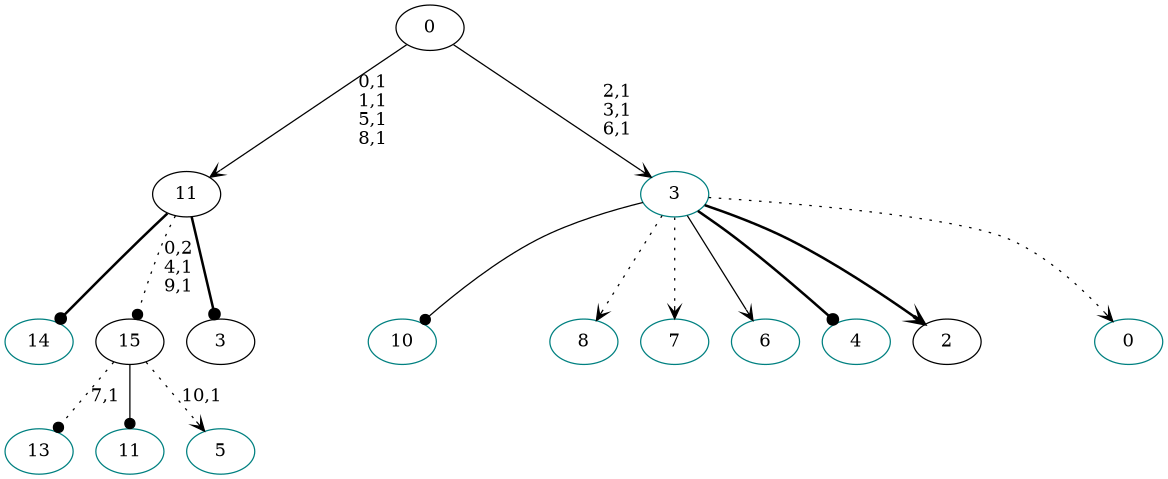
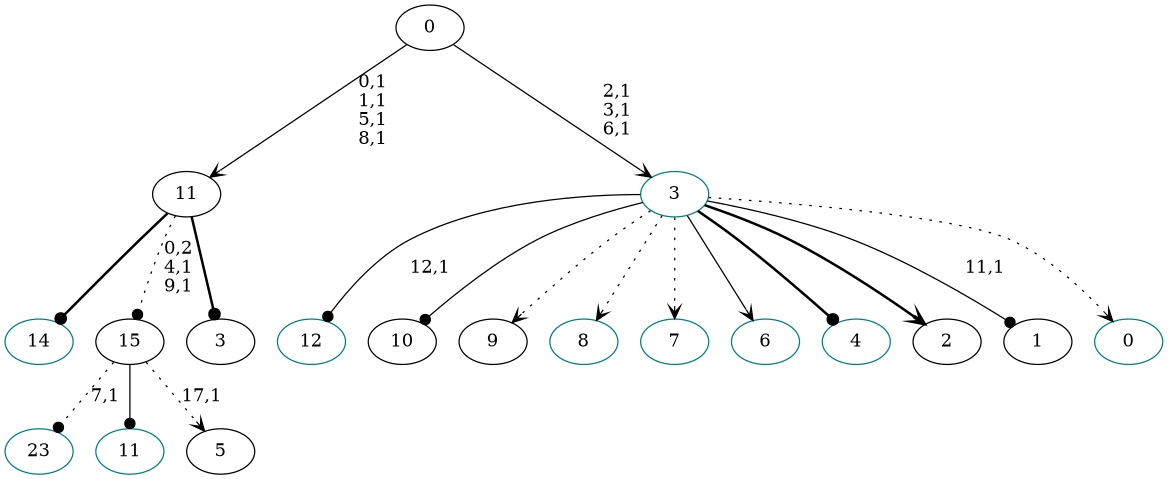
node "12": added
node "10": color teal -> black
node "9": added
node "1": added
edge "15" -> "5": label "10,1" -> "17,1"
node "13": label "13" -> "23"
node "5": color teal -> black
